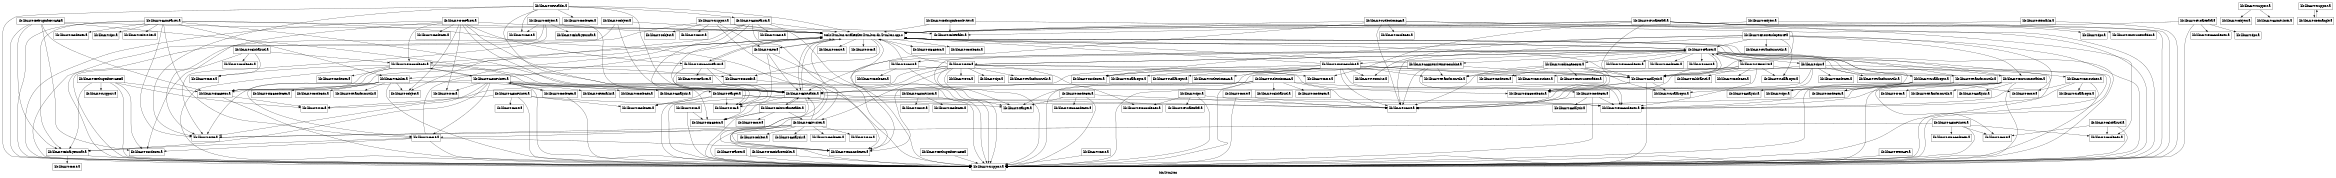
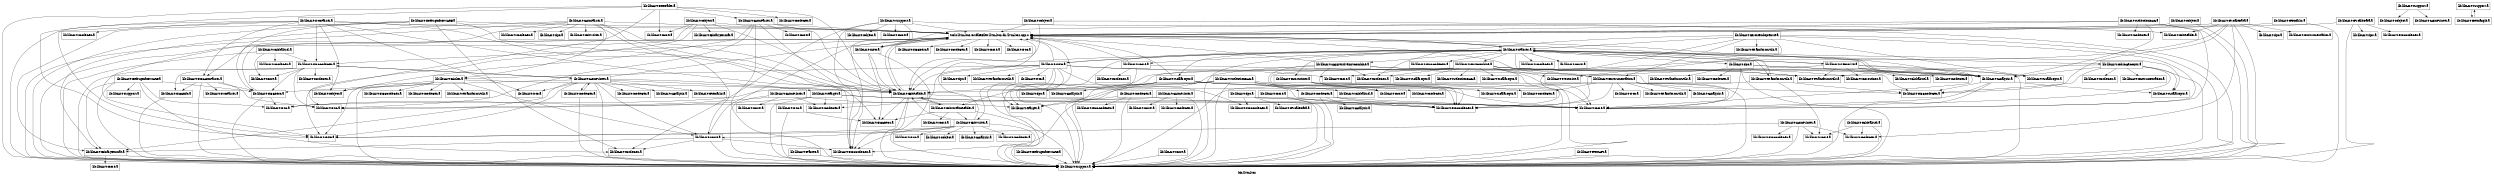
edge "lib/libLLVMIRReader.a" -> "tools/llvm-lto2/CMakeFiles/llvm-lto2.dir/llvm-lto2.cpp.o": removed
node "lib/libLLVMDebugInfoCodeView.a": removed
edge "lib/libLLVMX86AsmParser.a" -> "tools/llvm-lto2/CMakeFiles/llvm-lto2.dir/llvm-lto2.cpp.o": removed
edge "lib/libLLVMInstCombine.a" -> "tools/llvm-lto2/CMakeFiles/llvm-lto2.dir/llvm-lto2.cpp.o": now "lib/libLLVMInstCombine.a" -> "lib/libLLVMBitstreamReader.a"
edge "tools/llvm-lto2/CMakeFiles/llvm-lto2.dir/llvm-lto2.cpp.o" -> "lib/libLLVMX86Info.a": removed
node "lib/libLLVMMCDisassembler.a": removed
